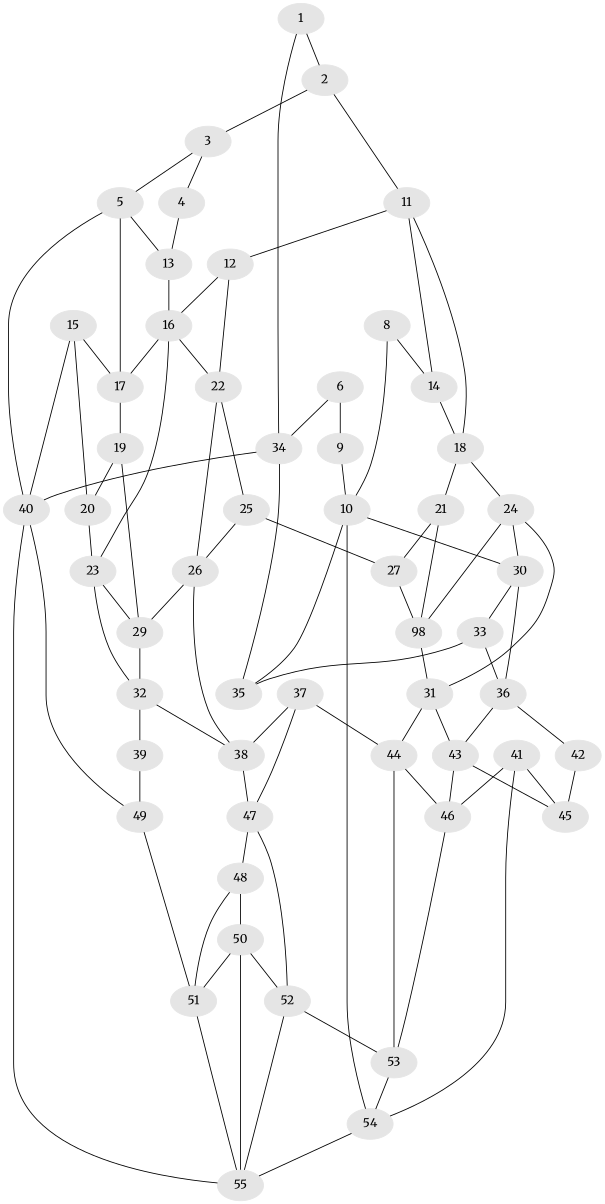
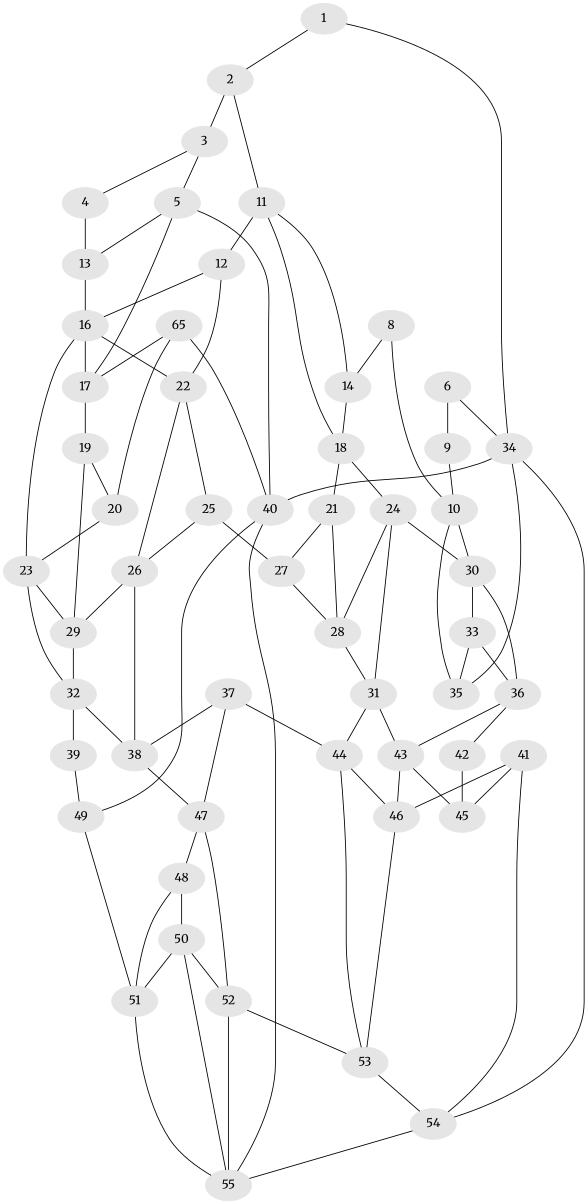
node "15": label "15" -> "65"
node "98": label "98" -> "28"
edge "10" -- "54": now "34" -- "54"
